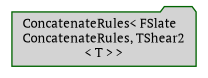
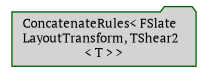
node "ConcatenateRules< FSlate ConcatenateRules, TShear2 < T > >": label "ConcatenateRules< FSlate ConcatenateRules, TShear2 < T > >" -> "ConcatenateRules< FSlate LayoutTransform, TShear2 < T > >"
